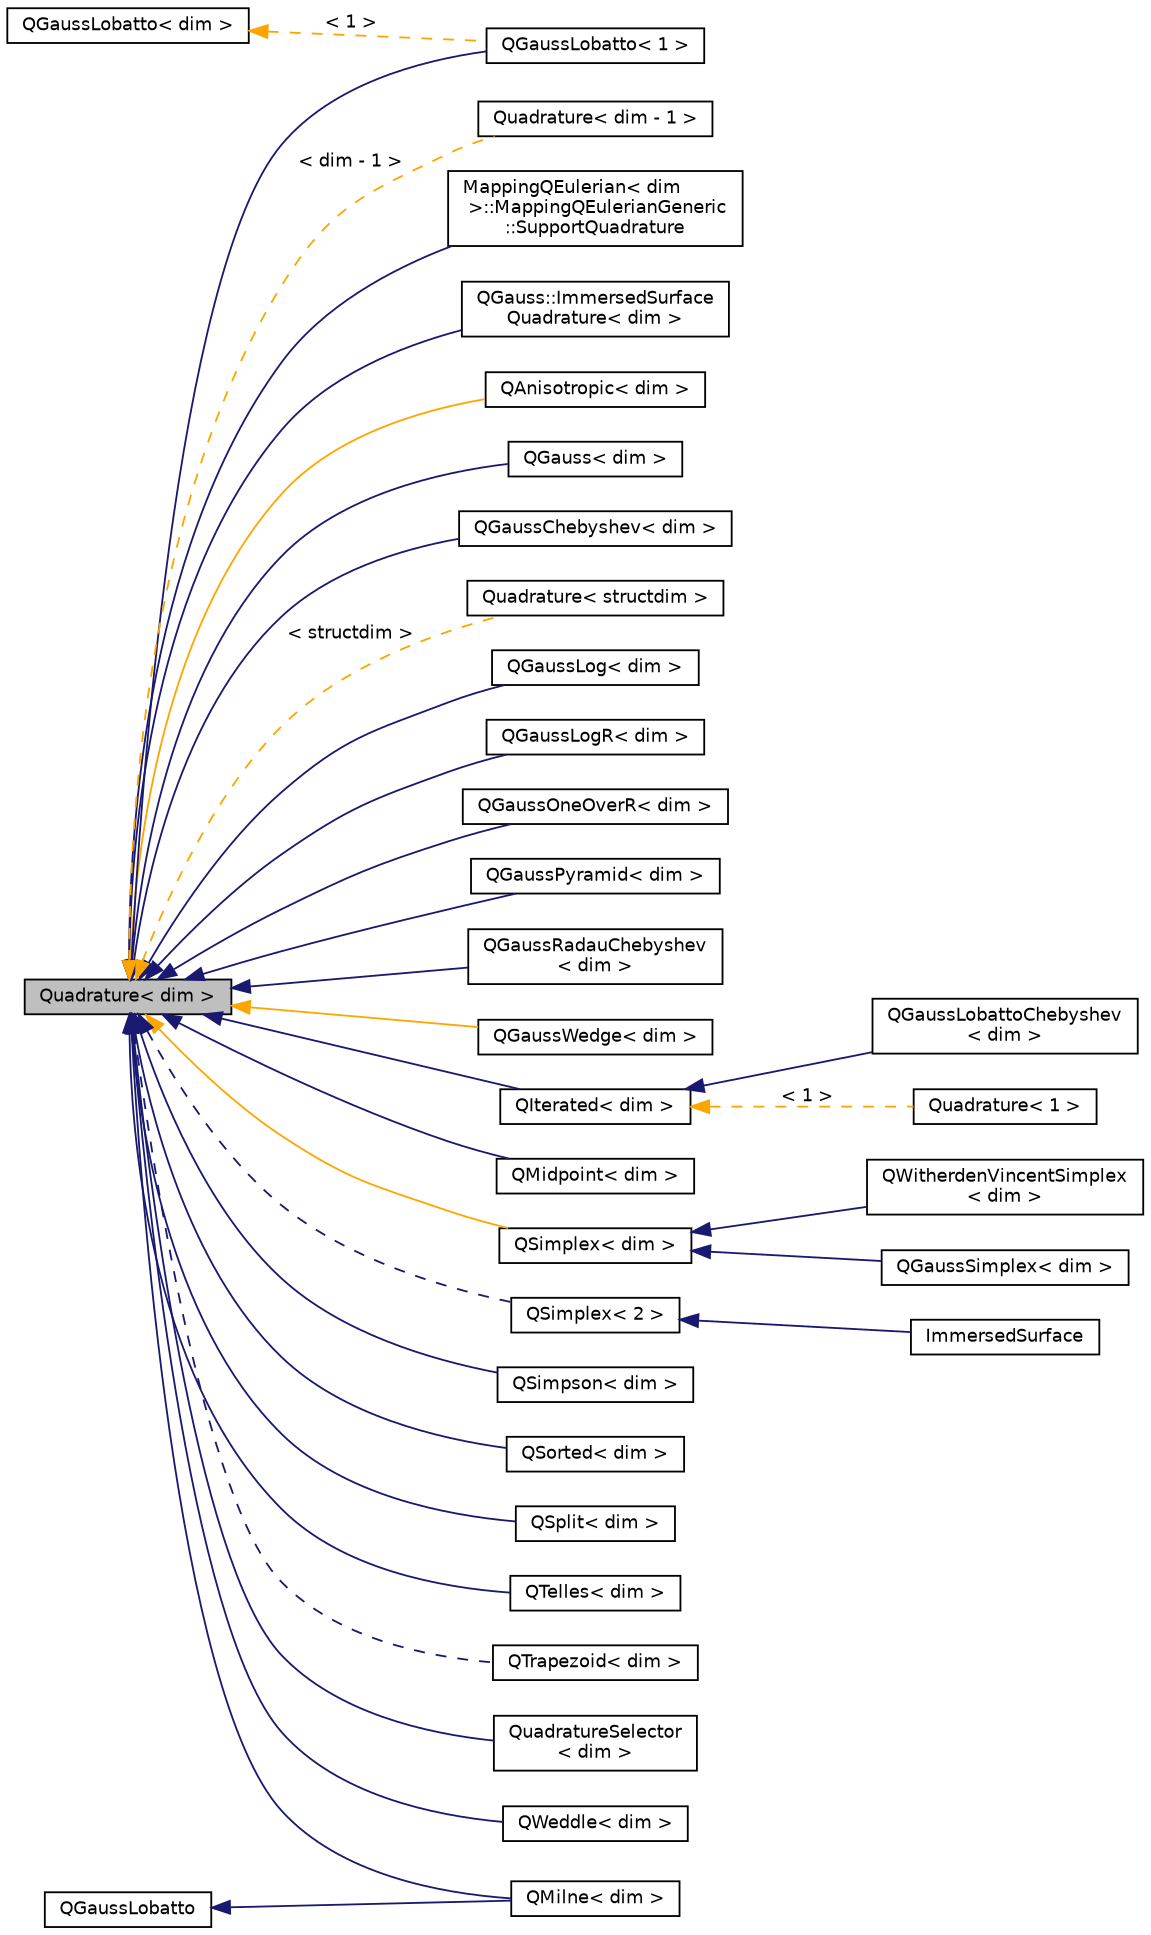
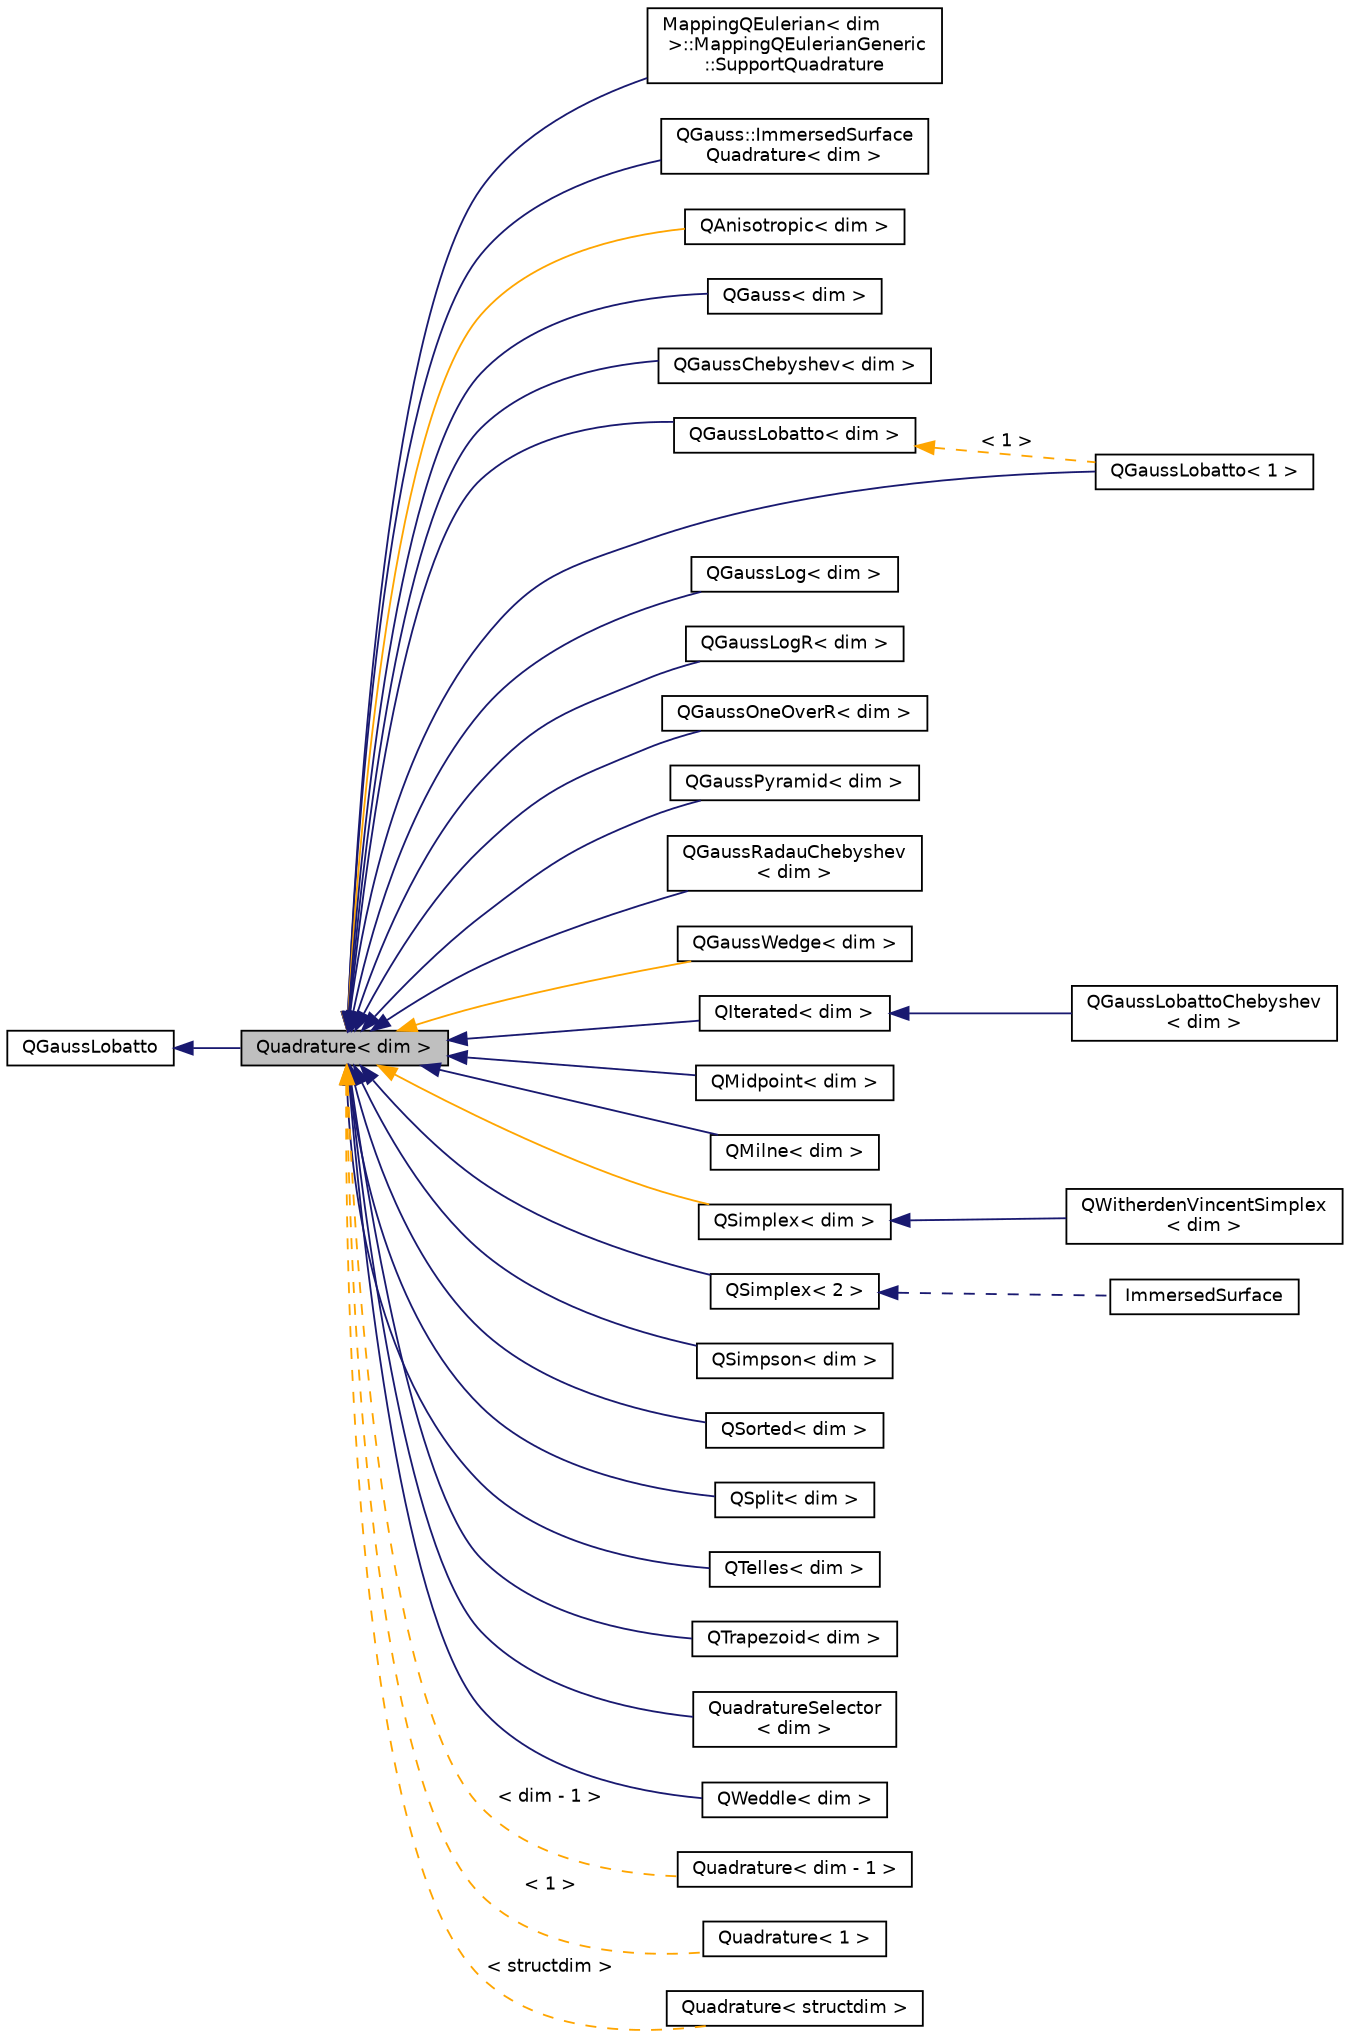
edge "QGaussLobatto< dim >" -> "Quadrature< dim >": added
edge "Quadrature< 1 >" -> "QIterated< dim >": now "Quadrature< 1 >" -> "Quadrature< dim >"
edge "QSimplex< 2 >" -> "Quadrature< dim >": style dashed -> solid
node "QGaussSimplex< dim >": removed
edge "ImmersedSurface" -> "QSimplex< 2 >": style solid -> dashed
edge "QTrapezoid< dim >" -> "Quadrature< dim >": style dashed -> solid
edge "QMilne< dim >" -> "QGaussLobatto": now "Quadrature< dim >" -> "QGaussLobatto"
